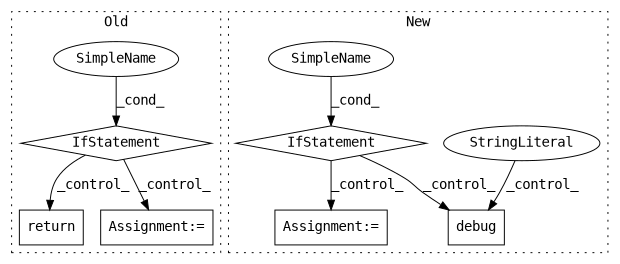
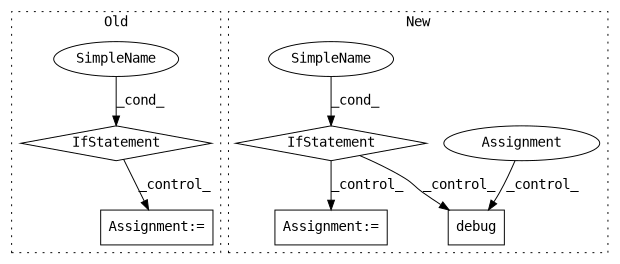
node "StringLiteral": label "StringLiteral" -> "Assignment"
node "return": removed
